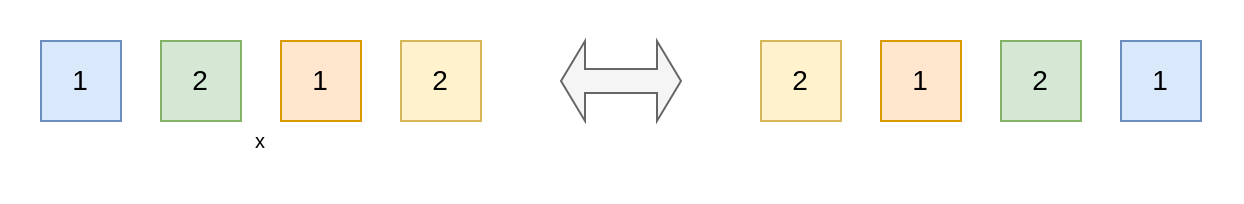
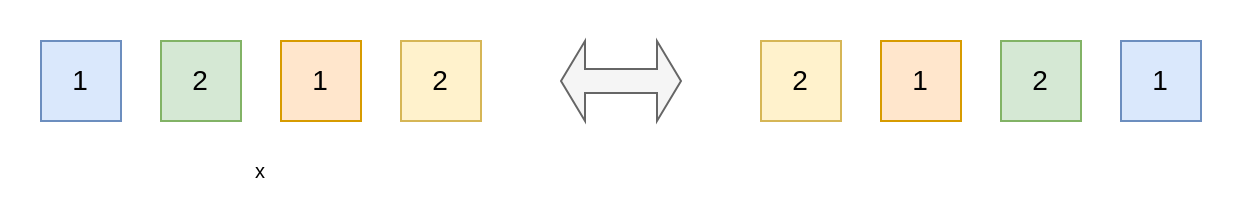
node "x": moved (261, 141) -> (261, 171)
